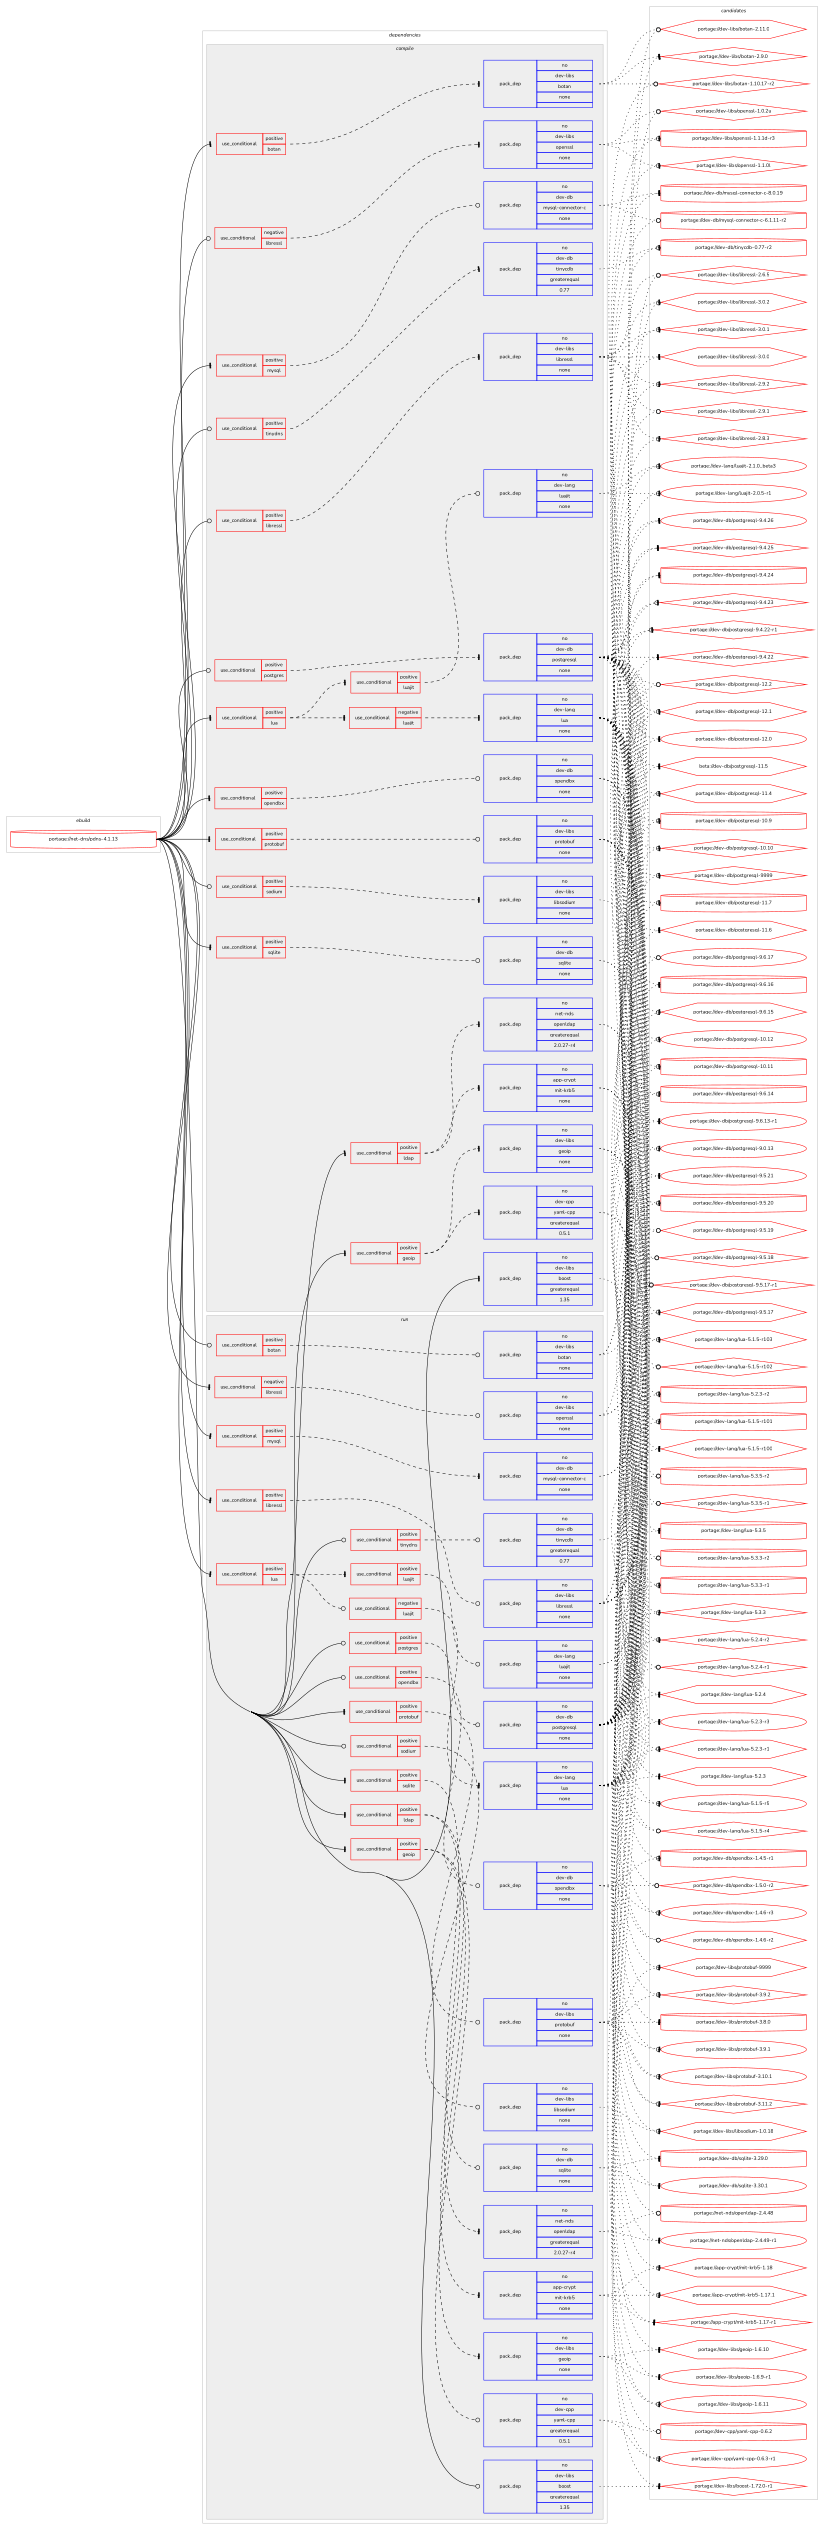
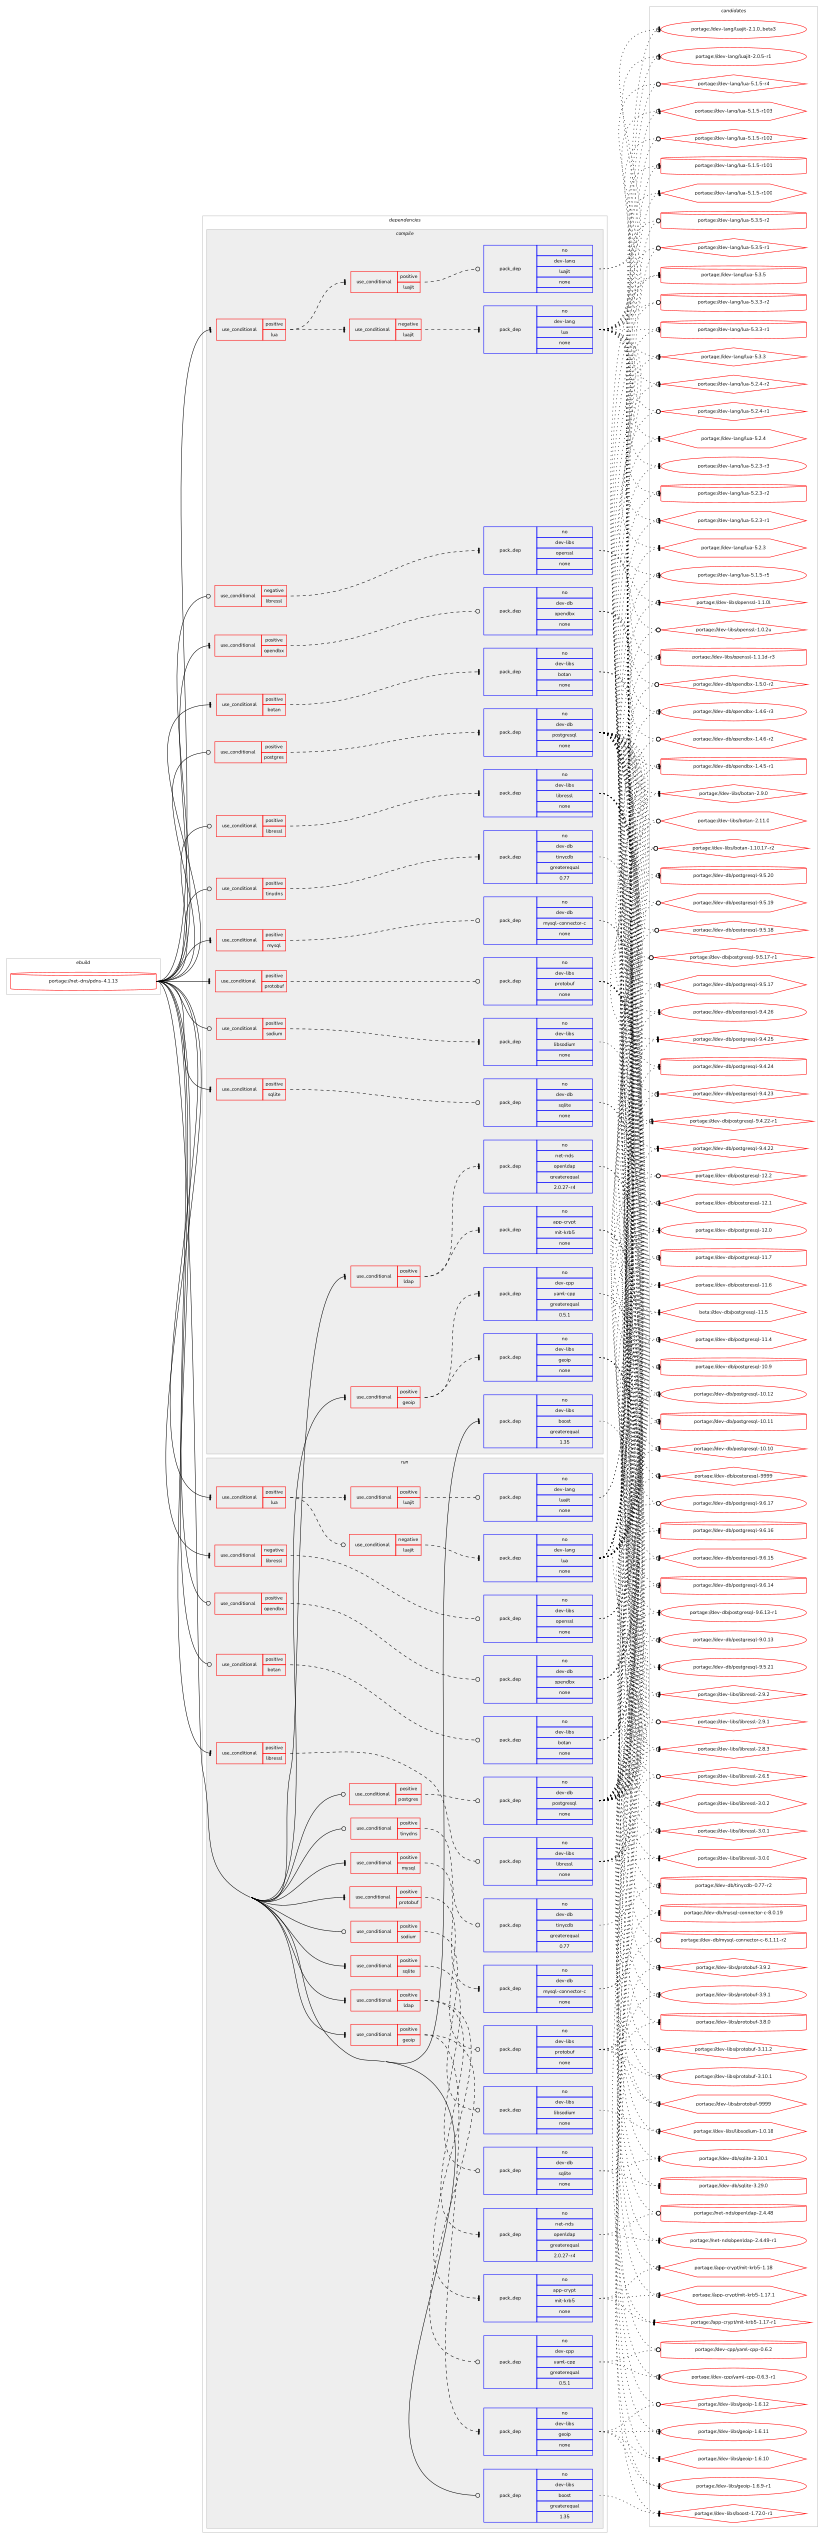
node "portage://dev-libs/geoip-1.6.12": added
